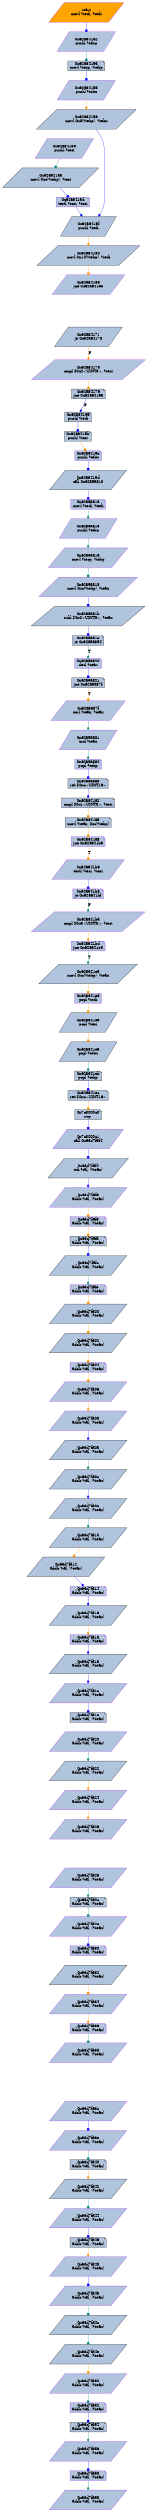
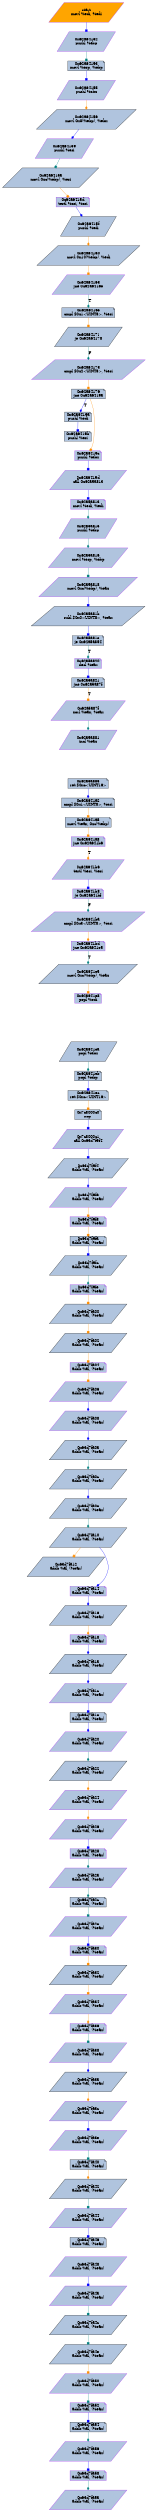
edge "0x62a64156 movl 0x8(%ebp), %ebx" -> "0x62a6415f pushl %edi": now "0x62a64156 movl 0x8(%ebp), %ebx" -> "0x62a64159 pushl %esi"
edge "0x62a6415a movl 0xc(%ebp), %esi" -> "0x62a6415d testl %esi, %esi": color blue -> darkorange
node "0x62a6416e cmpl $0x1<UINT8>, %esi": added
edge "0x62a64171 je 0x62a64178" -> "0x62a64173 cmpl $0x2<UINT8>, %esi": color darkorange -> teal
edge "0x62a64176 jne 0x62a6419a" -> "0x62a6419a pushl %edi": label "F" -> "T"
edge "0x62a6419b pushl %esi" -> "0x62a6419c pushl %ebx": now "0x62a64176 jne 0x62a6419a" -> "0x62a6419c pushl %ebx"
node "0x62a6419d call 0x62a5a813": color black -> purple
node "0x62a5a882 popl %ebp": removed
edge "0x62a641a8 jne 0x62a641b6" -> "0x62a641b6 testl %esi, %esi": arrowhead box -> diamond
node "0x62a641e9 popl %esi": removed
node "0x63d7f9f4 edi %al, (%eax)": label "0x63d7f9f4 edi %al, (%eax)" -> "0x63d7f9f4 addb %al, (%eax)"
edge "0x63d7fa06 addb %al, (%eax)" -> "0x63d7fa08 addb %al, (%eax)": color darkorange -> blue
edge "0x63d7fa12 addb %al, (%eax)" -> "0x63d7fa14 addb %al, (%eax)": now "0x63d7fa10 addb %al, (%eax)" -> "0x63d7fa14 addb %al, (%eax)"
edge "0x63d7fa1e addb %al, (%eax)" -> "0x63d7fa20 addb %al, (%eax)": added
node "0x63d7fa28 addb %al, (%eax)": added
edge "0x63d7fa30 addb %al, (%eax)" -> "0x63d7fa32 addb %al, (%eax)": added
node "0x63d7fa3a addb %al, (%eax)": added
edge "0x63d7fa46 addb %al, (%eax)" -> "0x63d7fa48 addb %al, (%eax)": removed
